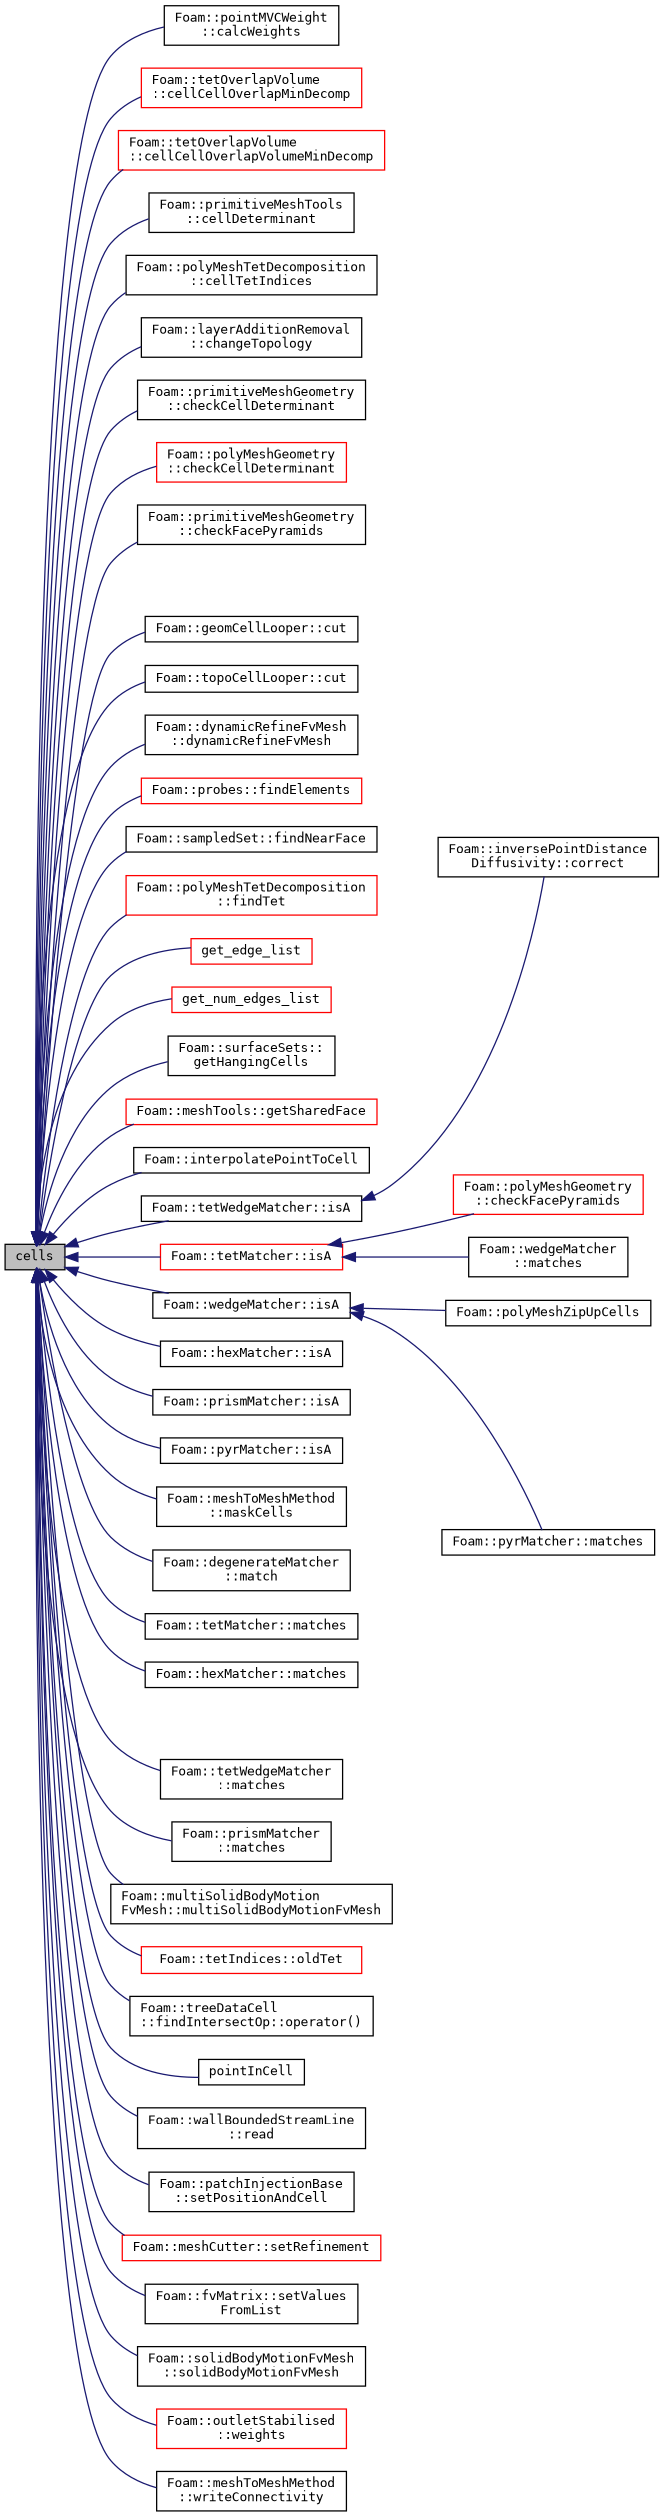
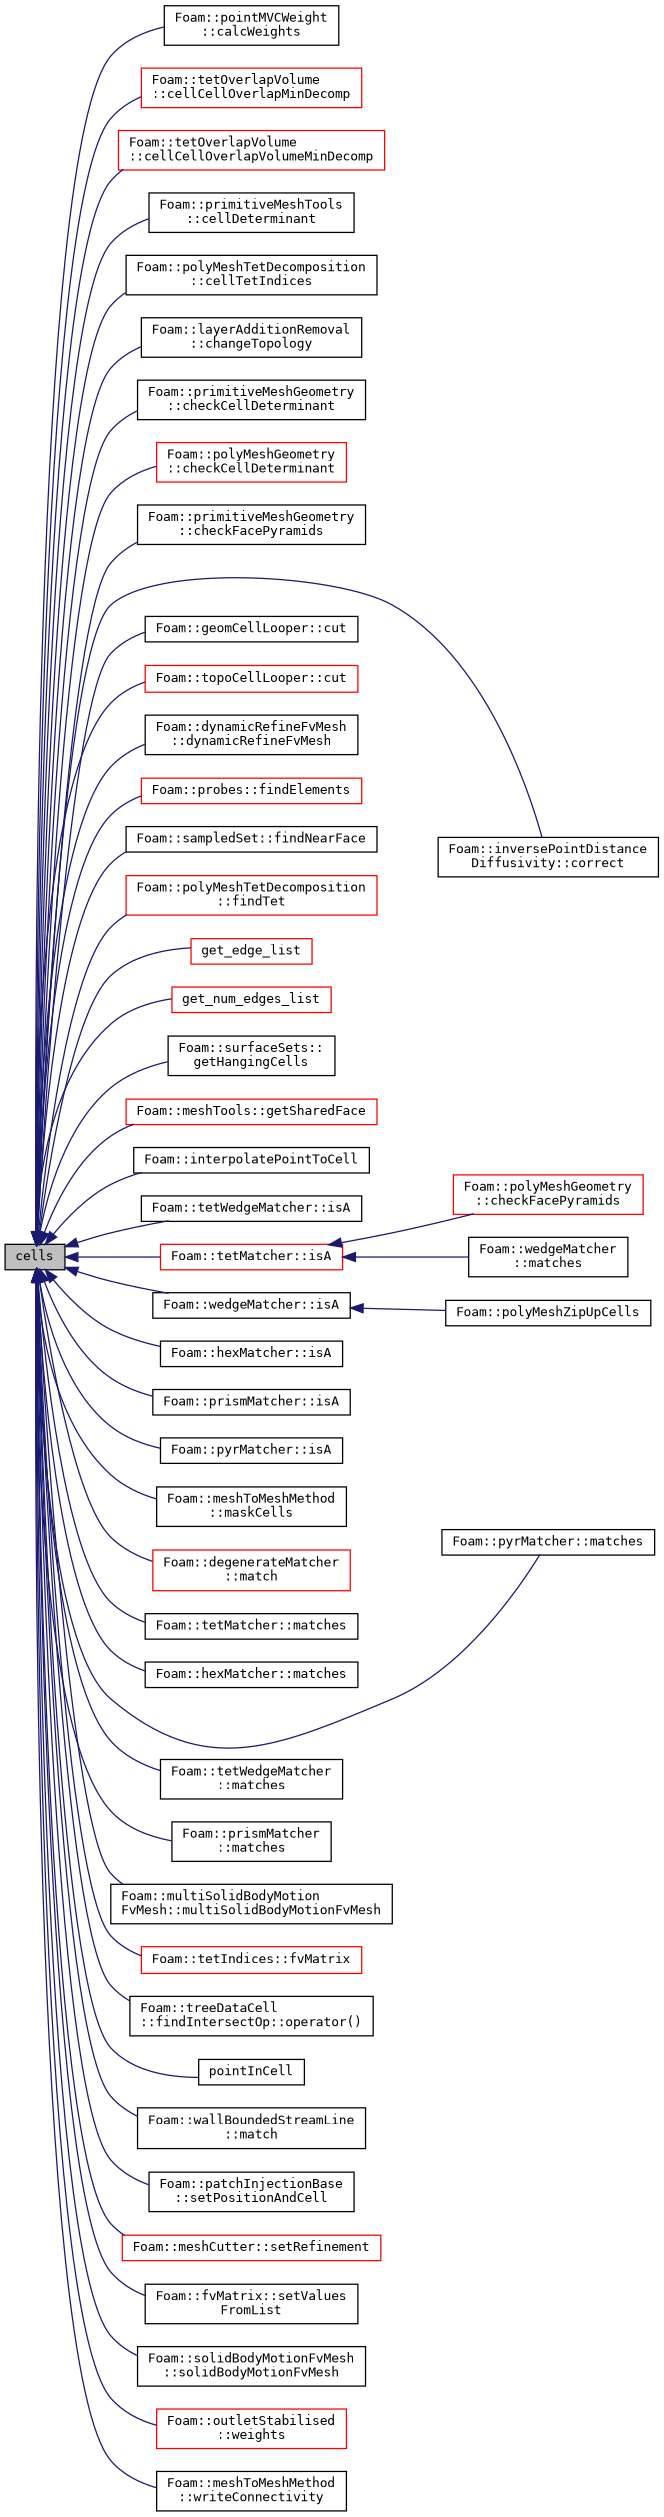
node "Foam::topoCellLooper::cut": color black -> red
edge "Foam::inversePointDistance Diffusivity::correct" -> "Foam::tetWedgeMatcher::isA": now "Foam::inversePointDistance Diffusivity::correct" -> "cells"
edge "Foam::pyrMatcher::matches" -> "Foam::wedgeMatcher::isA": now "Foam::pyrMatcher::matches" -> "cells"
node "Foam::degenerateMatcher ::match": color black -> red
node "Foam::tetIndices::oldTet": label "Foam::tetIndices::oldTet" -> "Foam::tetIndices::fvMatrix"
node "Foam::wallBoundedStreamLine ::read": label "Foam::wallBoundedStreamLine ::read" -> "Foam::wallBoundedStreamLine ::match"
